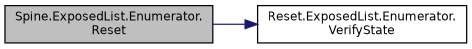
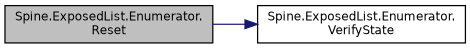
node "Reset.ExposedList.Enumerator. VerifyState": label "Reset.ExposedList.Enumerator. VerifyState" -> "Spine.ExposedList.Enumerator. VerifyState"
